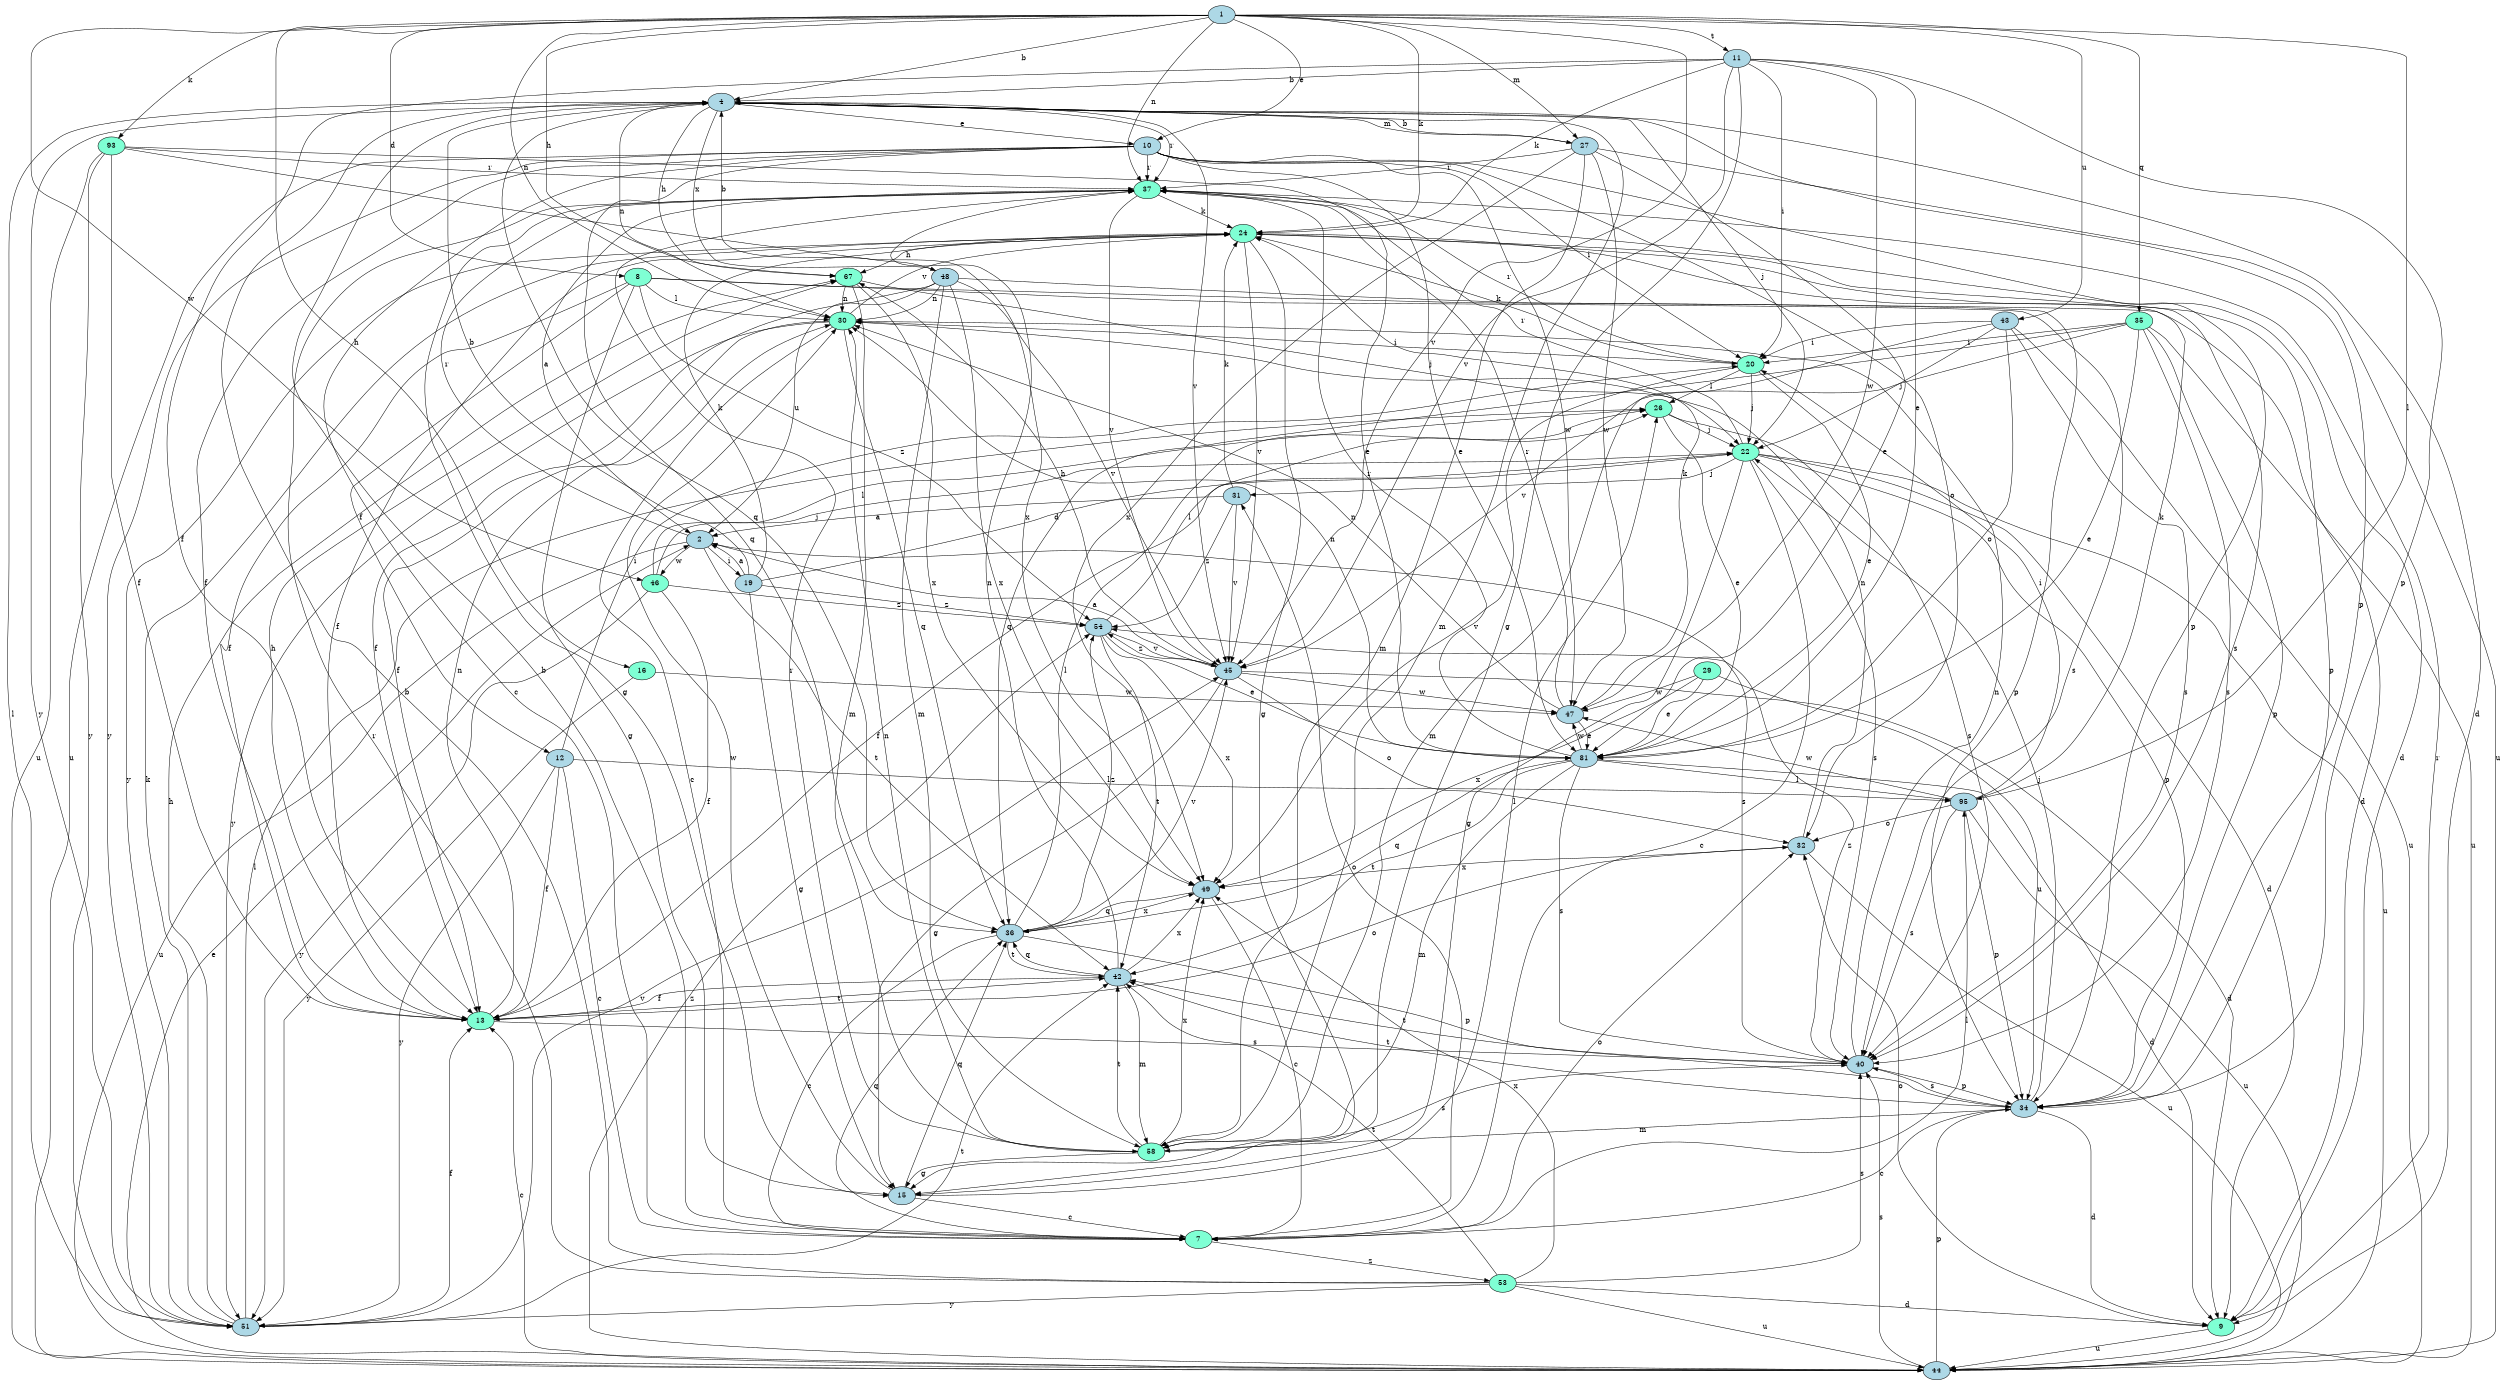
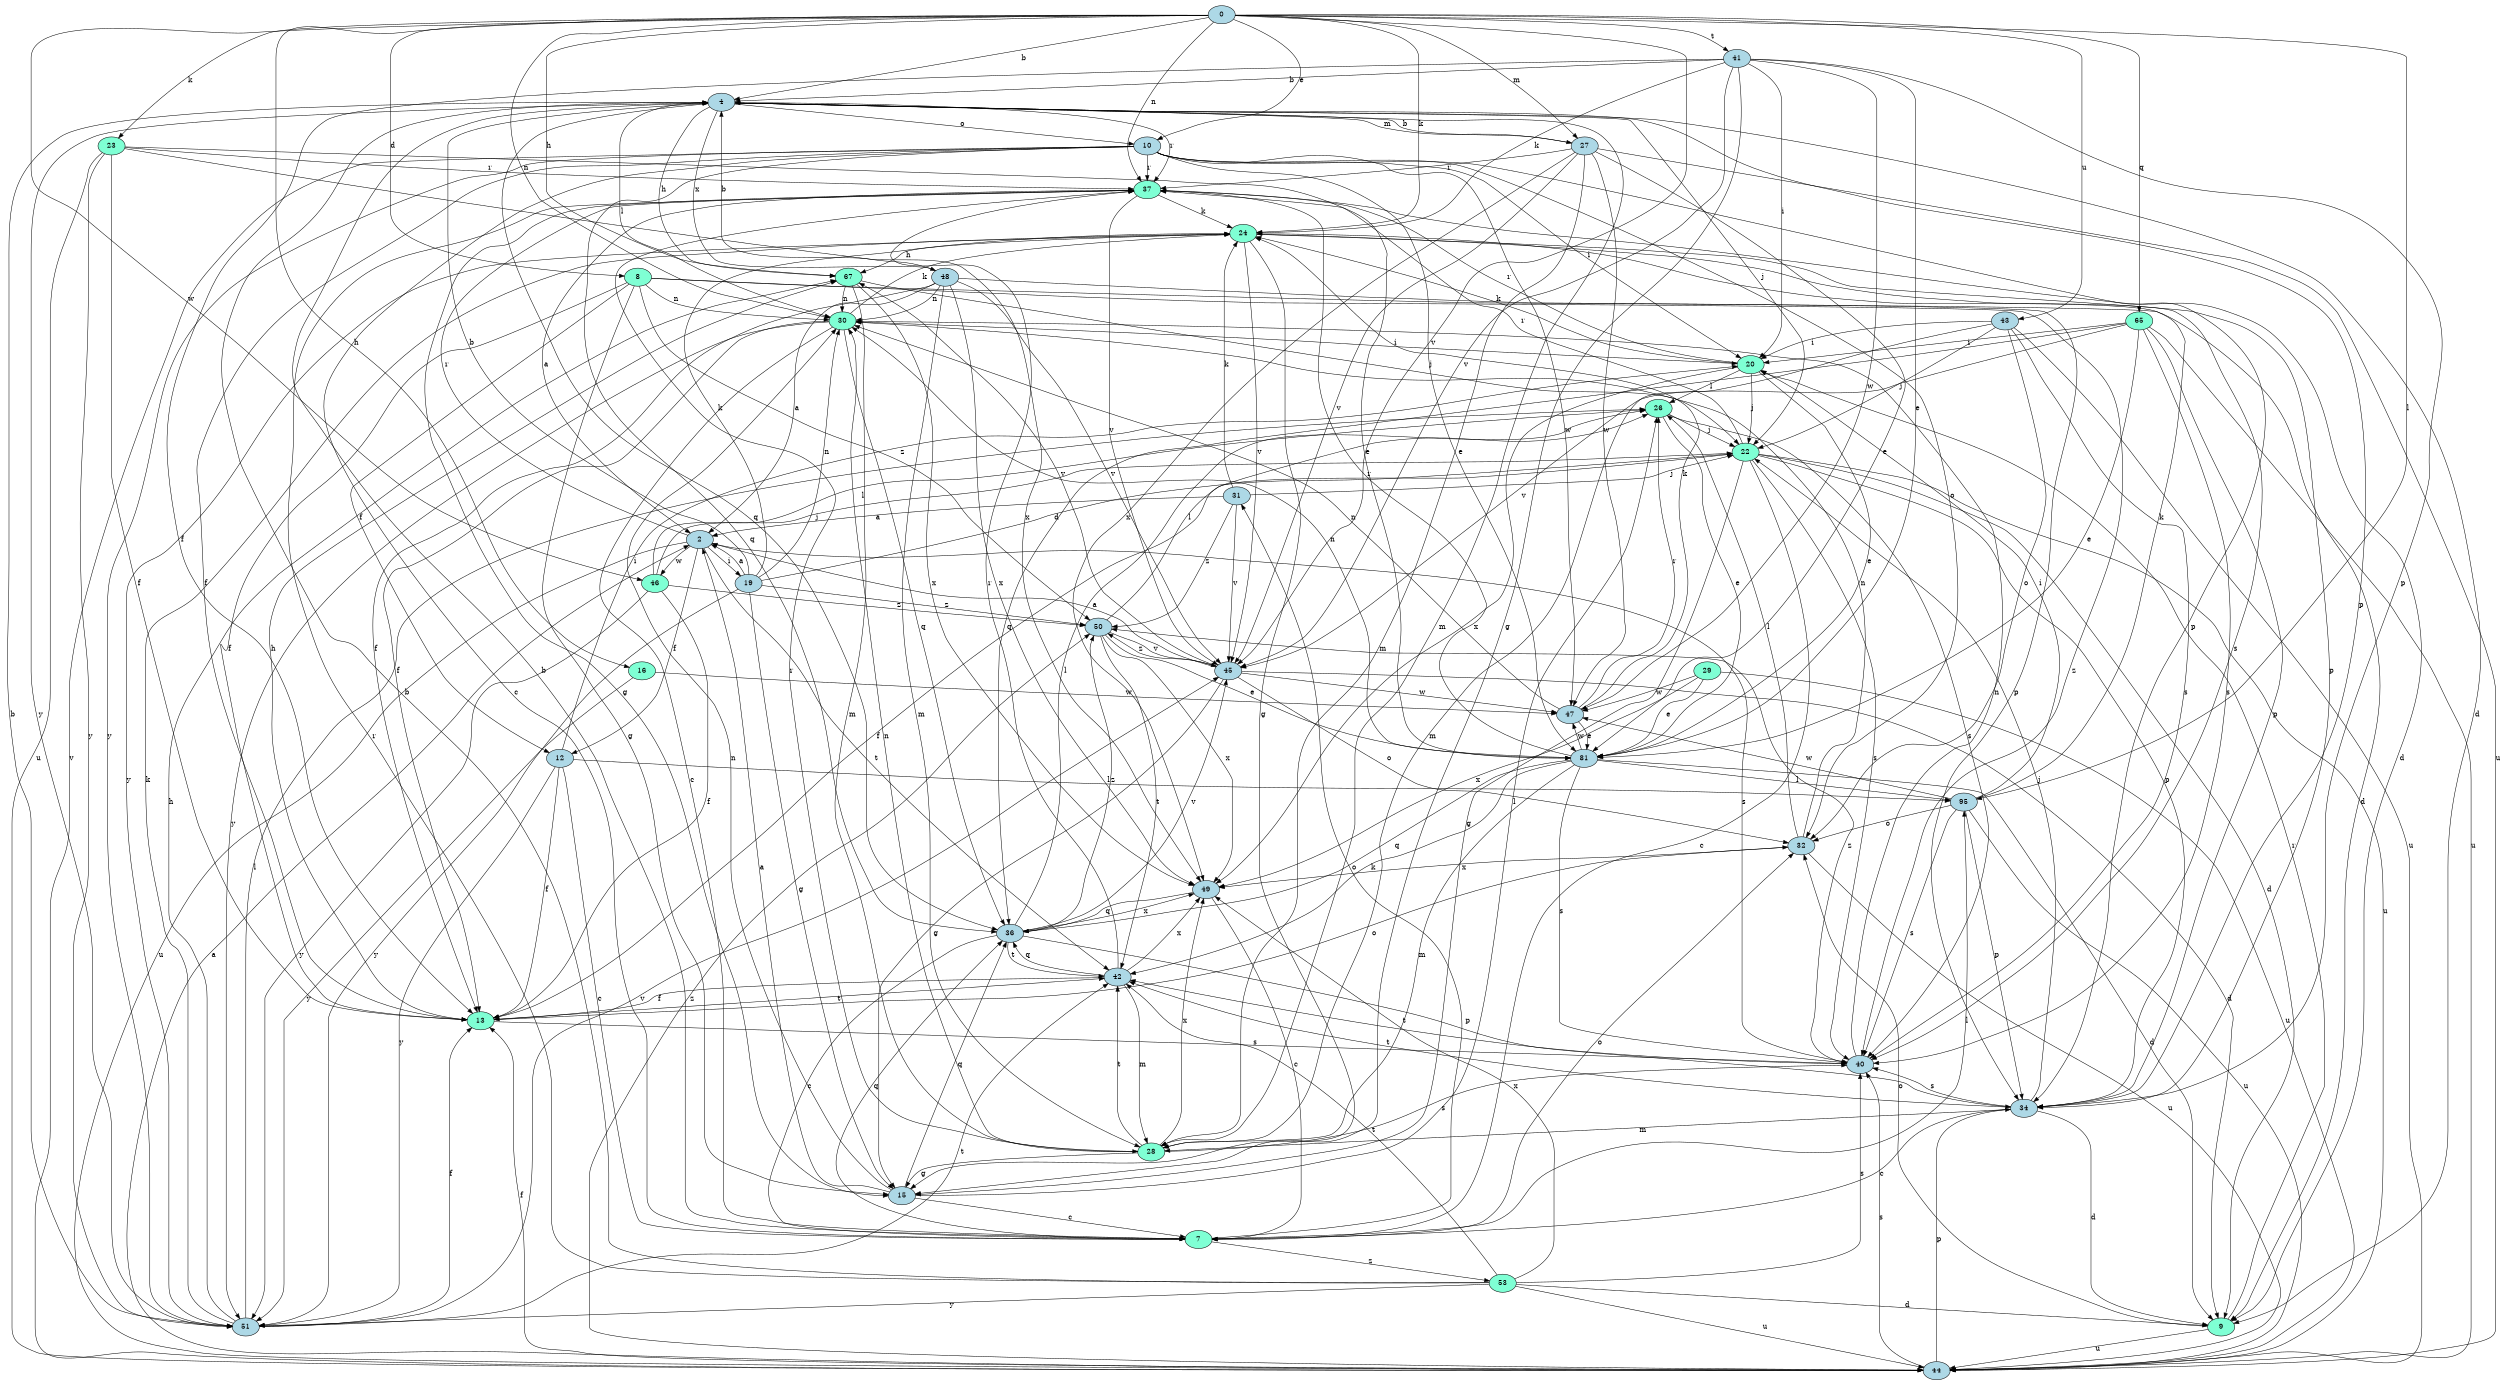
node "1": label "1" -> "0"
node "11": label "11" -> "41"
edge "4" -> "10": label "e" -> "o"
node "93": label "93" -> "23"
edge "4" -> "45": now "27" -> "45"
edge "4" -> "30": label "n" -> "l"
edge "30" -> "24": label "v" -> "k"
edge "8" -> "30": label "l" -> "n"
node "35": label "35" -> "65"
edge "9" -> "37": now "9" -> "20"
edge "24" -> "13": removed, label "f"
edge "47" -> "37": now "47" -> "26"
edge "48" -> "2": label "u" -> "a"
edge "45" -> "67": label "h" -> "v"
edge "22" -> "31": reversed
edge "42" -> "37": label "n" -> "r"
edge "13" -> "30": now "19" -> "30"
edge "32" -> "26": added, label "l"
node "54": label "54" -> "50"
edge "20" -> "49": label "v" -> "x"
edge "43" -> "81": now "43" -> "32"
edge "2" -> "12": added, label "f"
edge "8" -> "40": label "s" -> "z"
edge "51" -> "4": label "l" -> "b"
edge "10" -> "44": label "u" -> "v"
edge "15" -> "30": label "w" -> "n"
edge "29" -> "34": now "29" -> "44"
edge "81" -> "42": label "t" -> "k"
edge "15" -> "2": added, label "a"
edge "19" -> "51": added, label "y"
edge "44" -> "2": label "e" -> "a"
edge "40" -> "34": removed, label "p"
node "58": label "58" -> "28"
edge "44" -> "13": label "c" -> "f"
